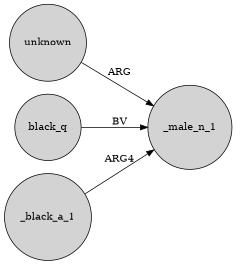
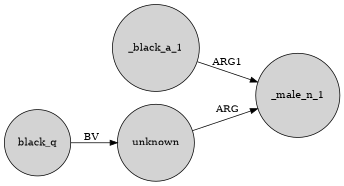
edge "black_q" -> "_male_n_1": now "black_q" -> "unknown"
edge "_black_a_1" -> "_male_n_1": label "ARG4" -> "ARG1"
